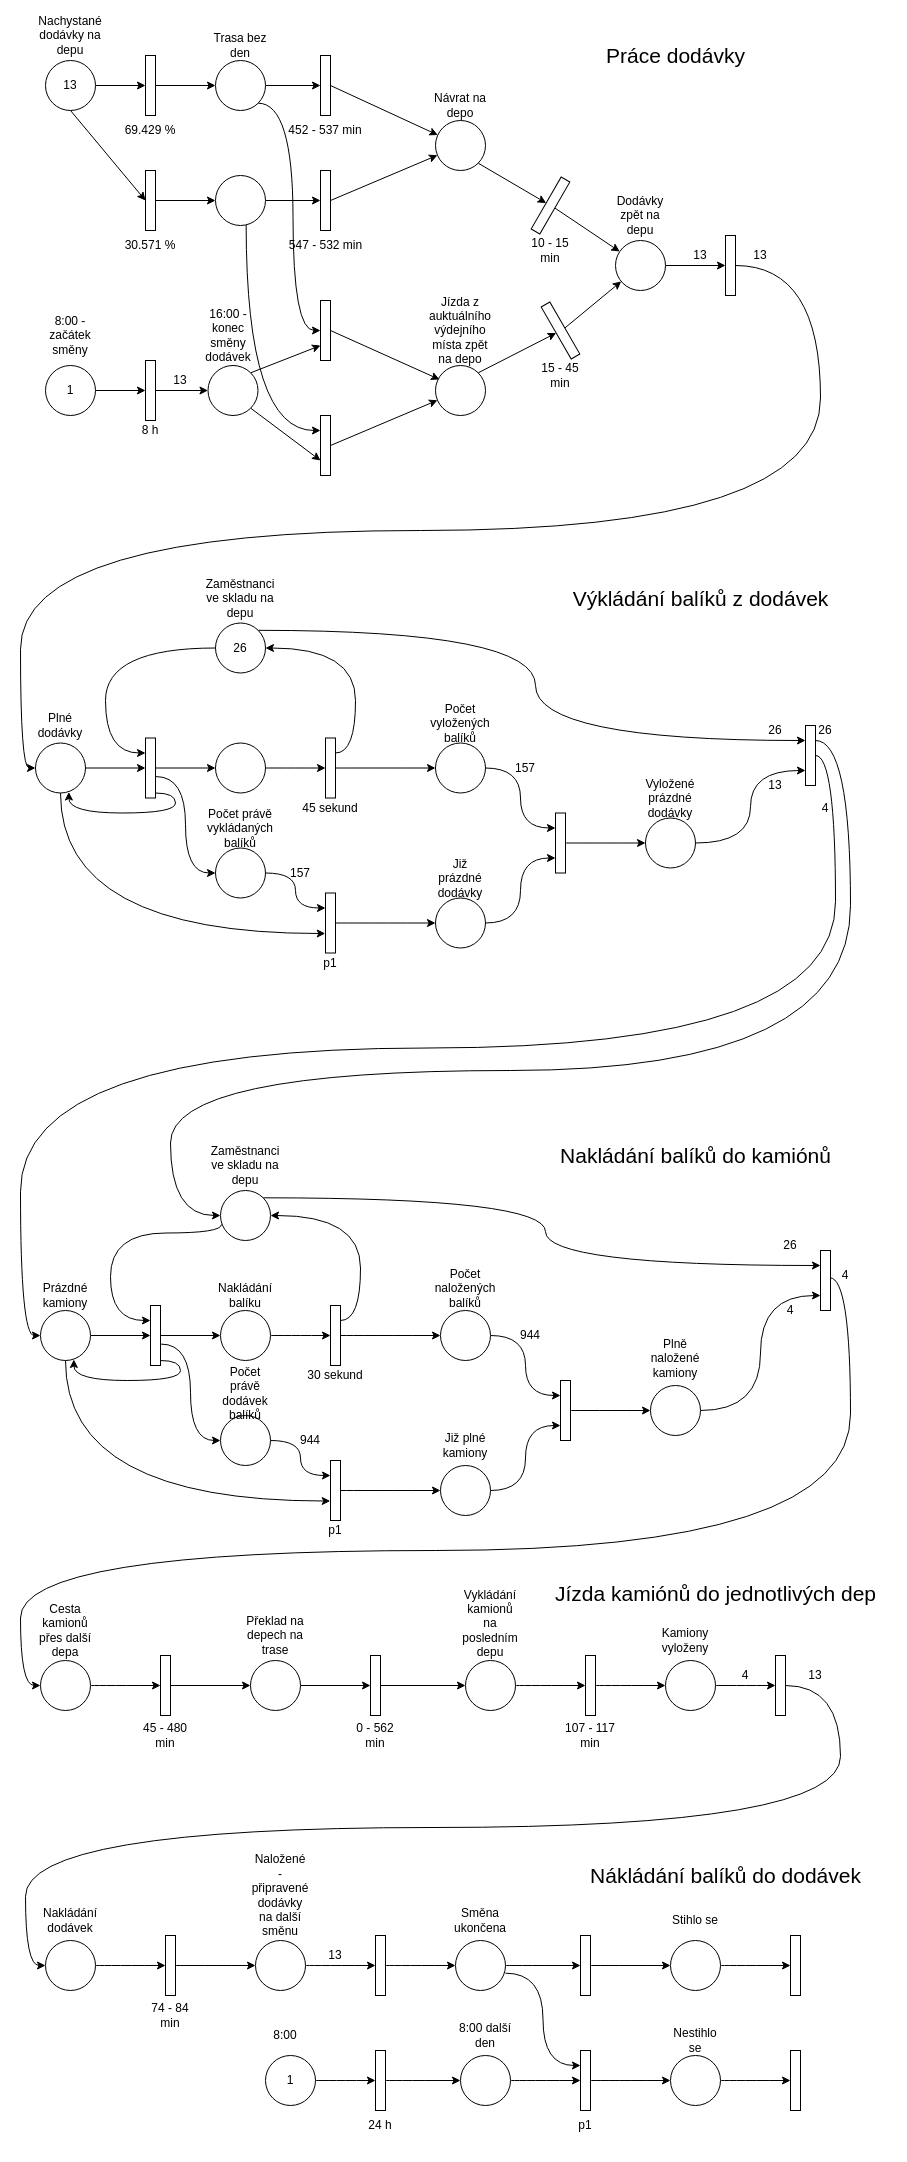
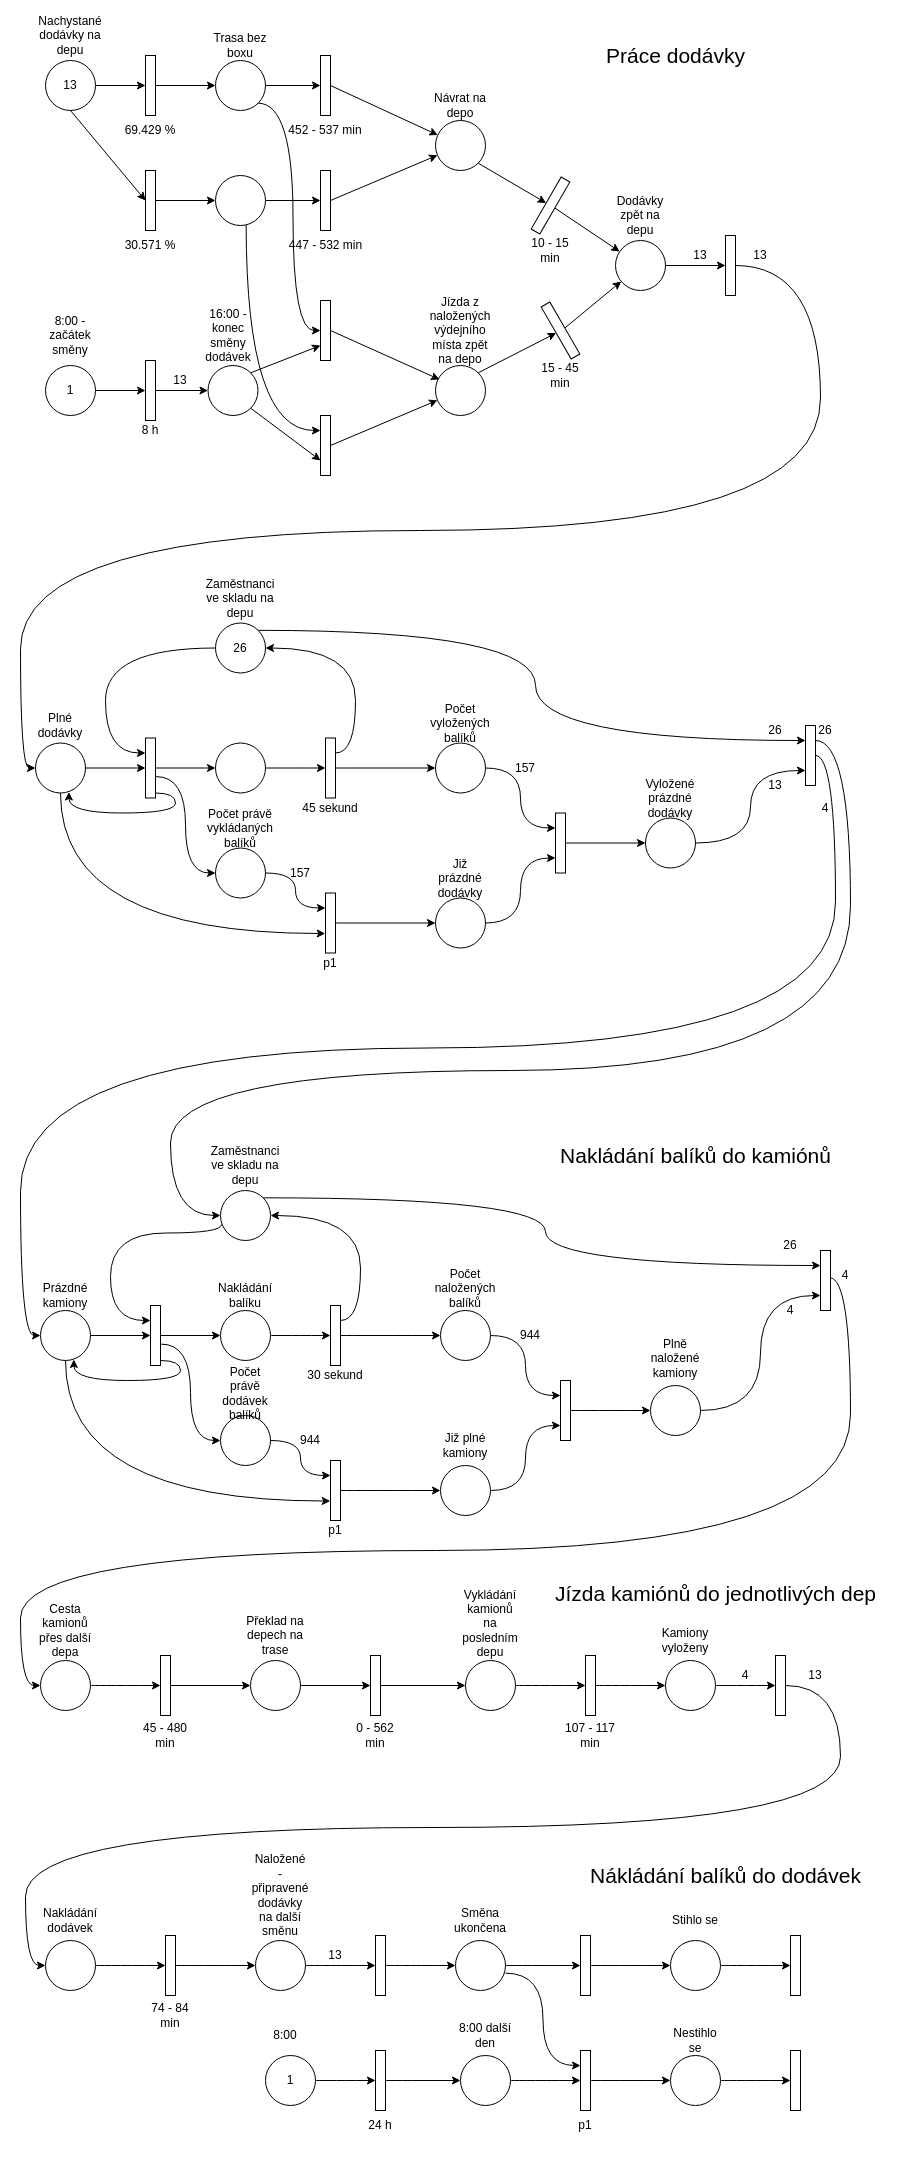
node "Trasa bez den": label "Trasa bez den" -> "Trasa bez boxu"
node "547 - 532 min": label "547 - 532 min" -> "447 - 532 min"
node "Jízda z auktuálního výdejního místa zpět na depo": label "Jízda z auktuálního výdejního místa zpět na depo" -> "Jízda z naložených výdejního místa zpět na depo"
node "Výkládání balíků z dodávek": removed
